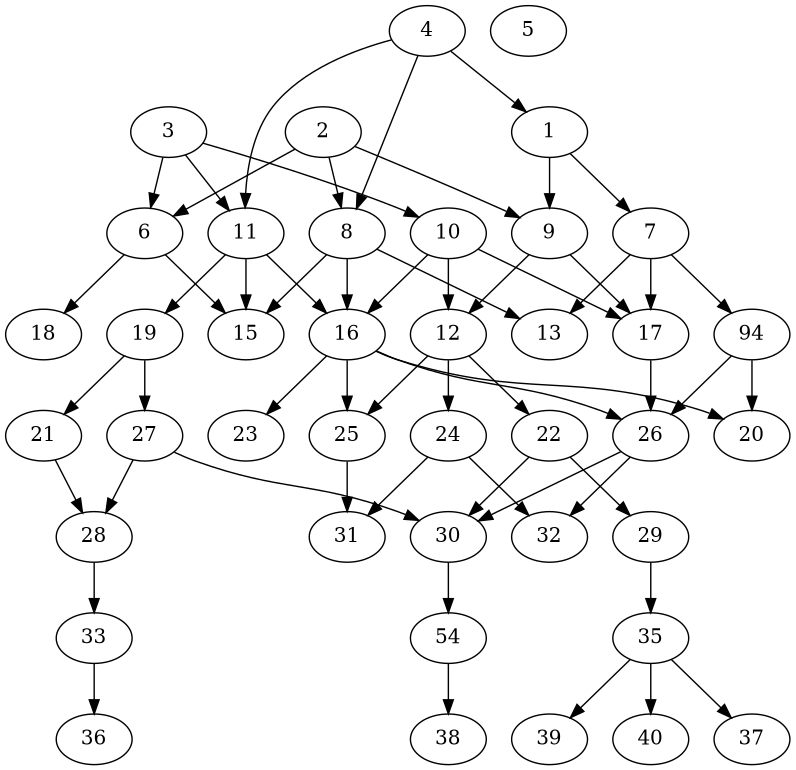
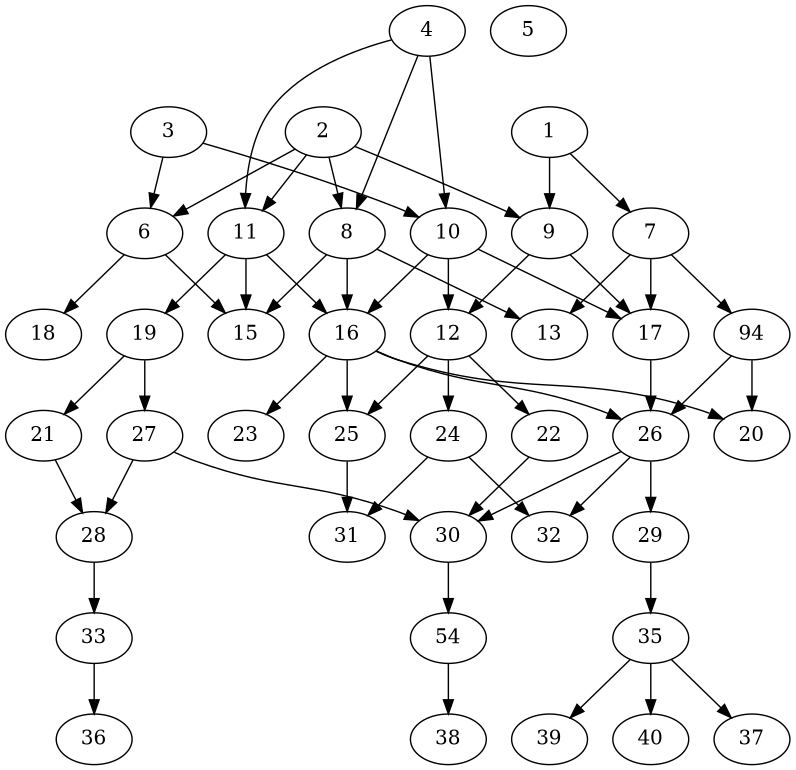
edge "4" -> "1": now "4" -> "10"
edge "3" -> "11": now "2" -> "11"
edge "22" -> "29": now "26" -> "29"
